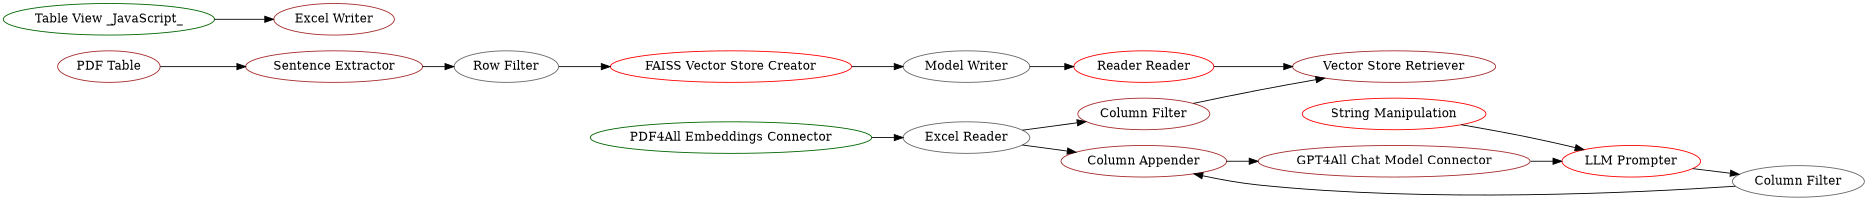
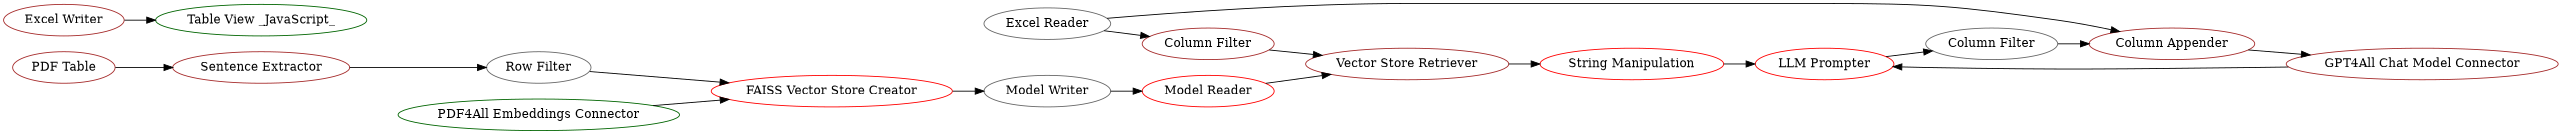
edge "Table View _JavaScript_" -> "Excel Writer": reversed
edge "Vector Store Retriever" -> "String Manipulation": added
node "Reader Reader": label "Reader Reader" -> "Model Reader"
edge "PDF4All Embeddings Connector" -> "Excel Reader": now "PDF4All Embeddings Connector" -> "FAISS Vector Store Creator"
